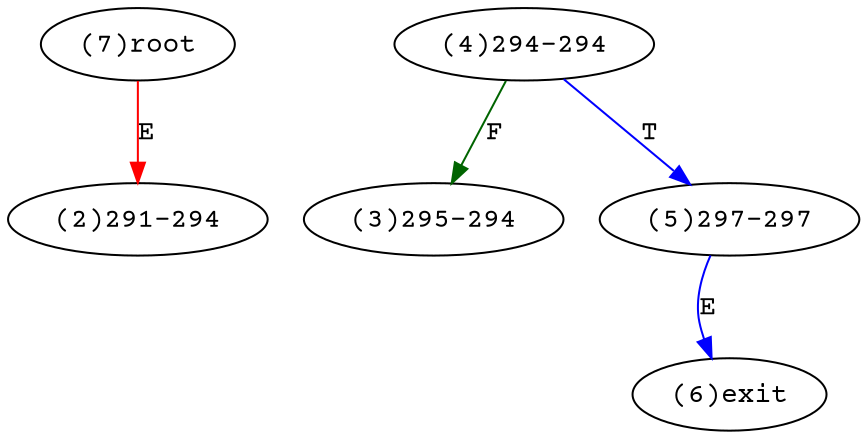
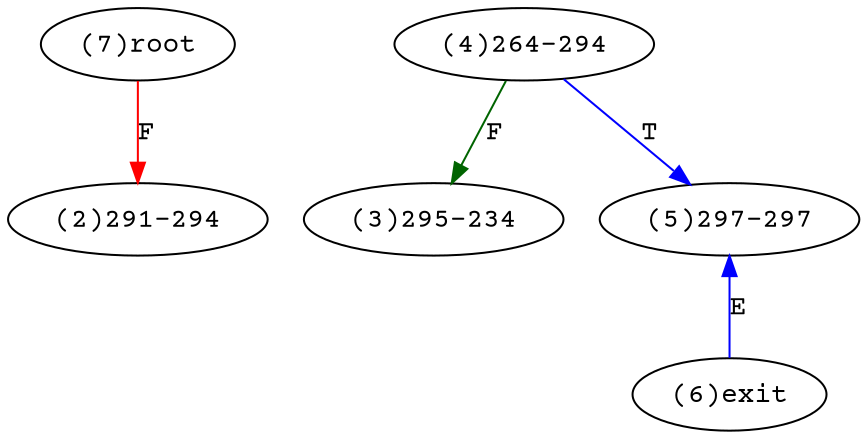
node "(4)294-294": label "(4)294-294" -> "(4)264-294"
edge "(7)root" -> "(2)291-294": label "E" -> "F"
node "(3)295-294": label "(3)295-294" -> "(3)295-234"
edge "(5)297-297" -> "(6)exit": reversed
